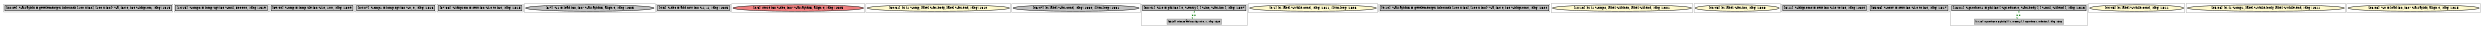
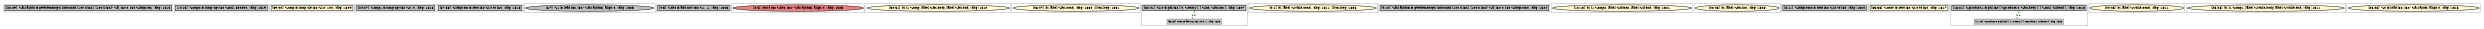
node "[39/40]  %cmp = icmp ule i32 %i.0, 100, !dbg !1309": fillcolor grey -> lemonchiffon
node "[46/47]  br label %for.cond, !dbg !1330, !llvm.loop !1331": fillcolor grey -> lemonchiffon
node "[35/36]  %conv = sext i32 %i.0 to i64, !dbg !1317": fillcolor grey -> lemonchiffon
